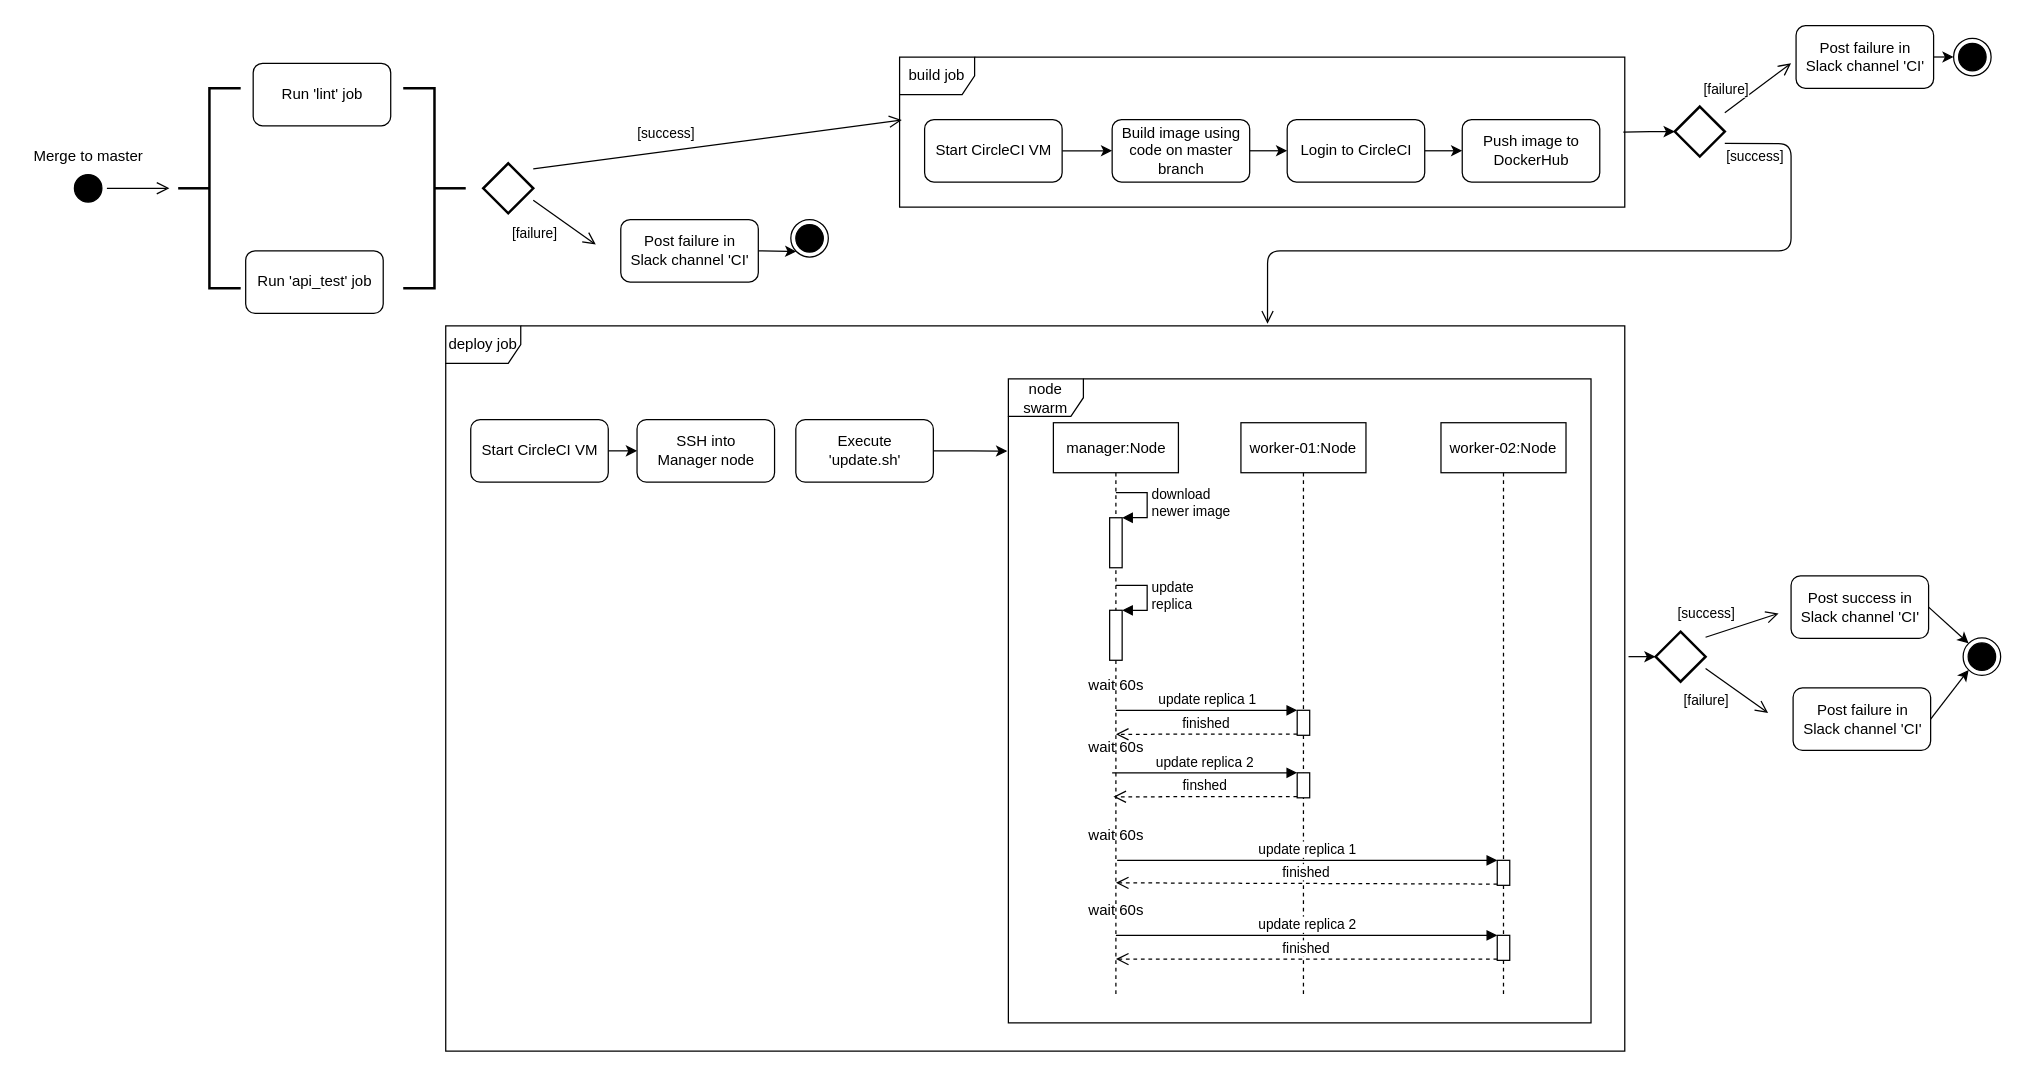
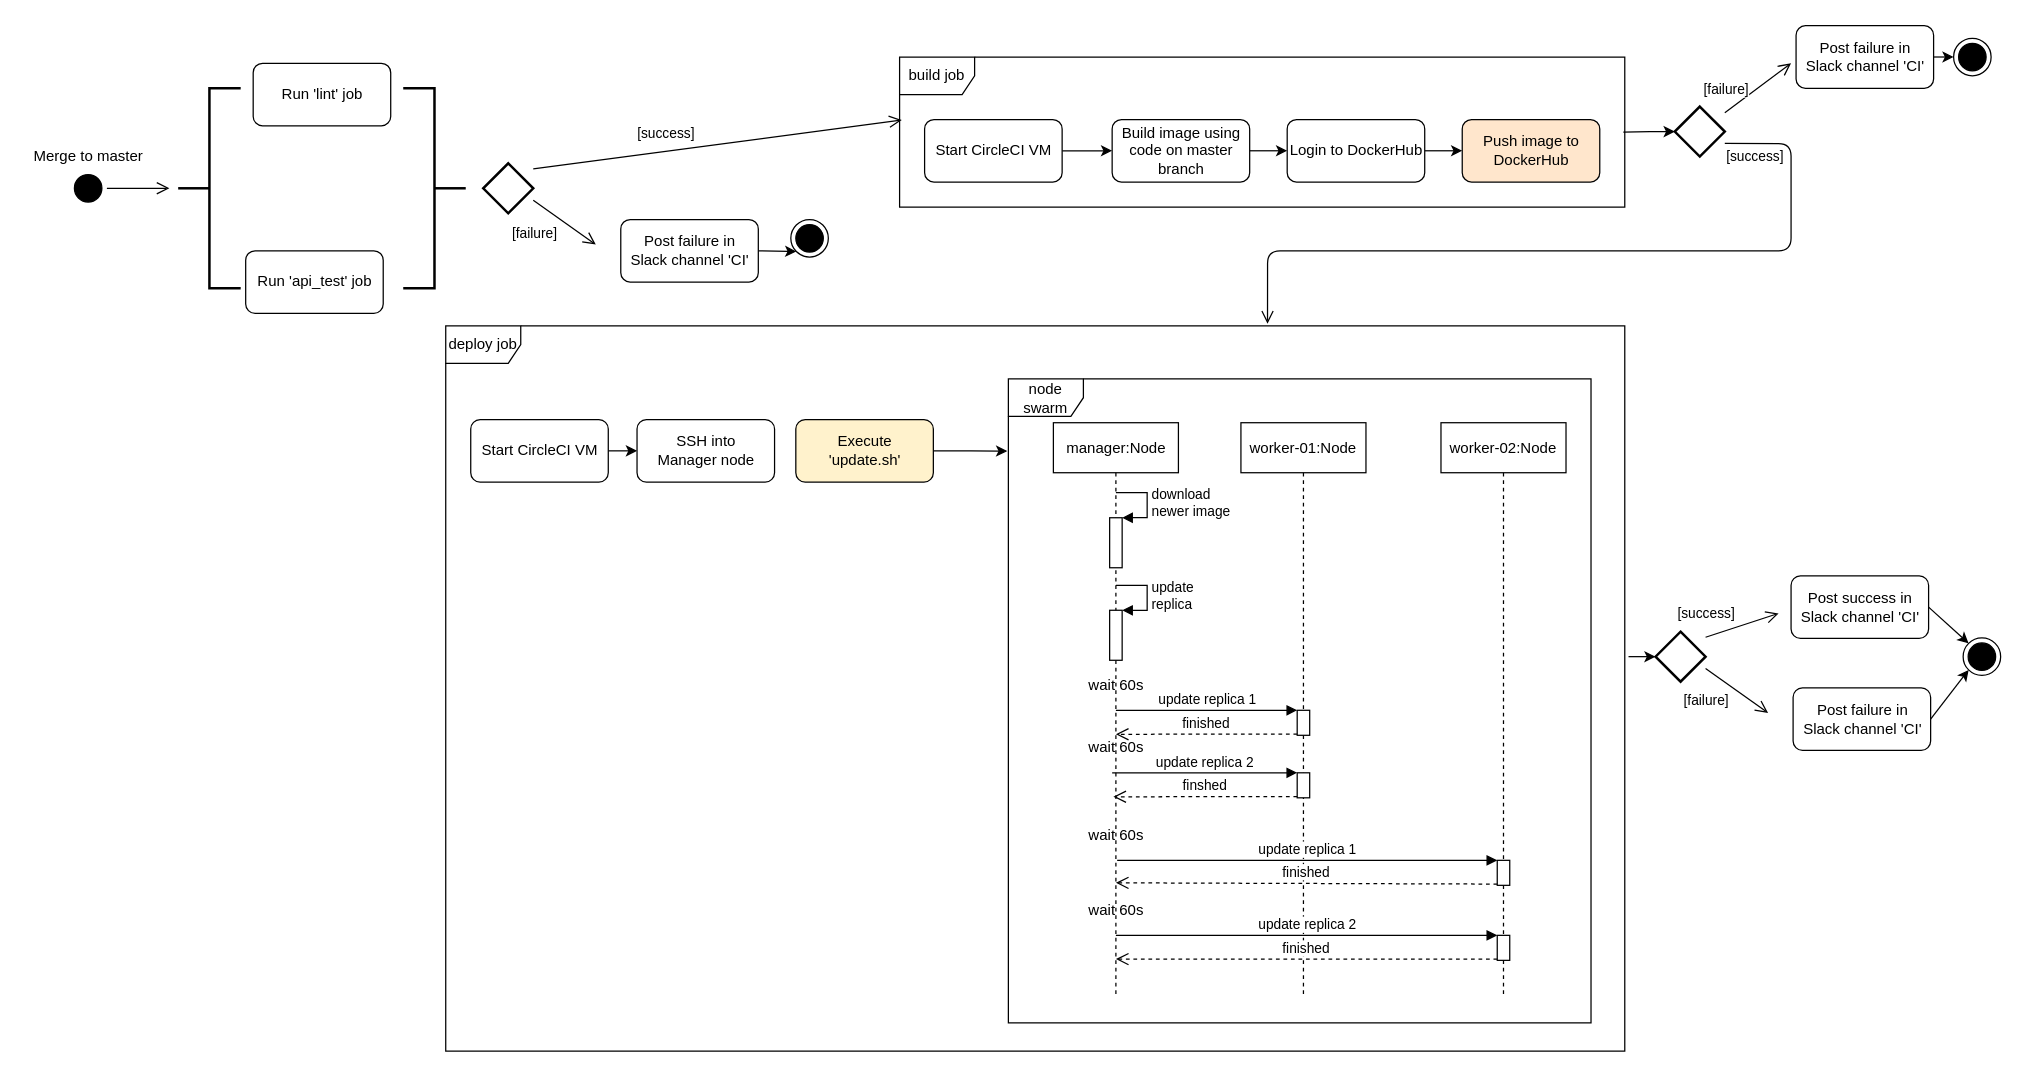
node "Login to CircleCI": label "Login to CircleCI" -> "Login to DockerHub"
node "Push image to DockerHub": fillcolor #ffffff -> #ffe6cc
node "Execute 'update.sh'": fillcolor #ffffff -> #fff2cc
